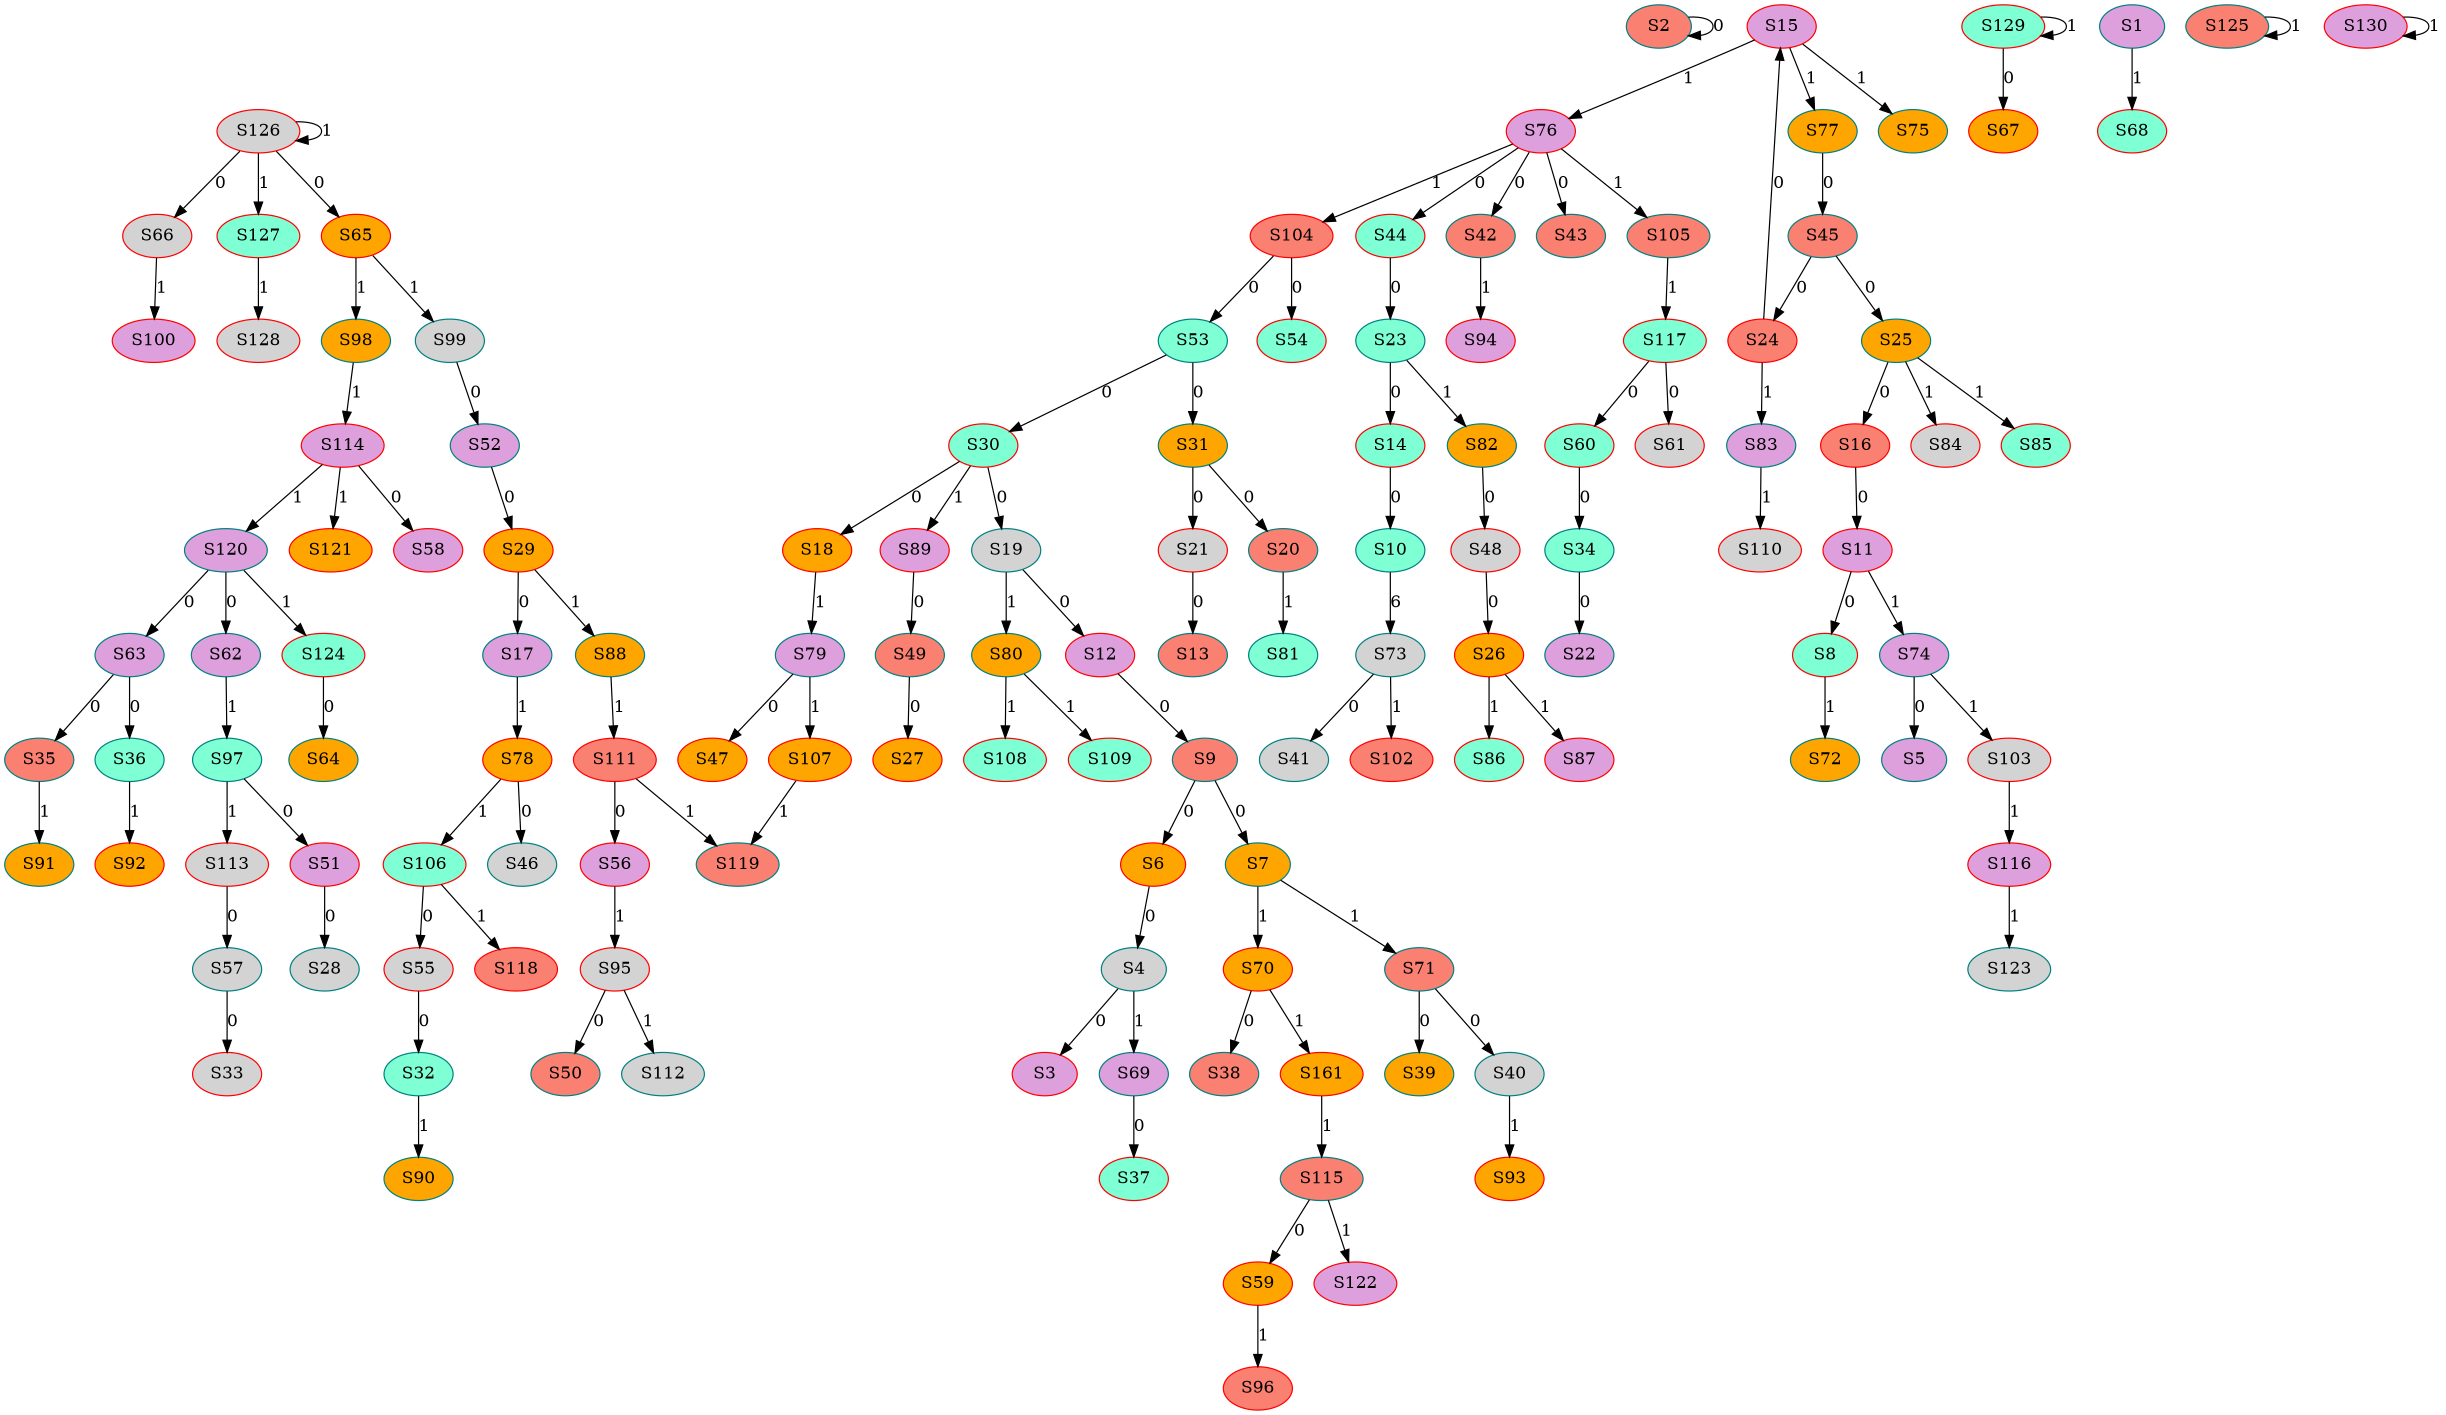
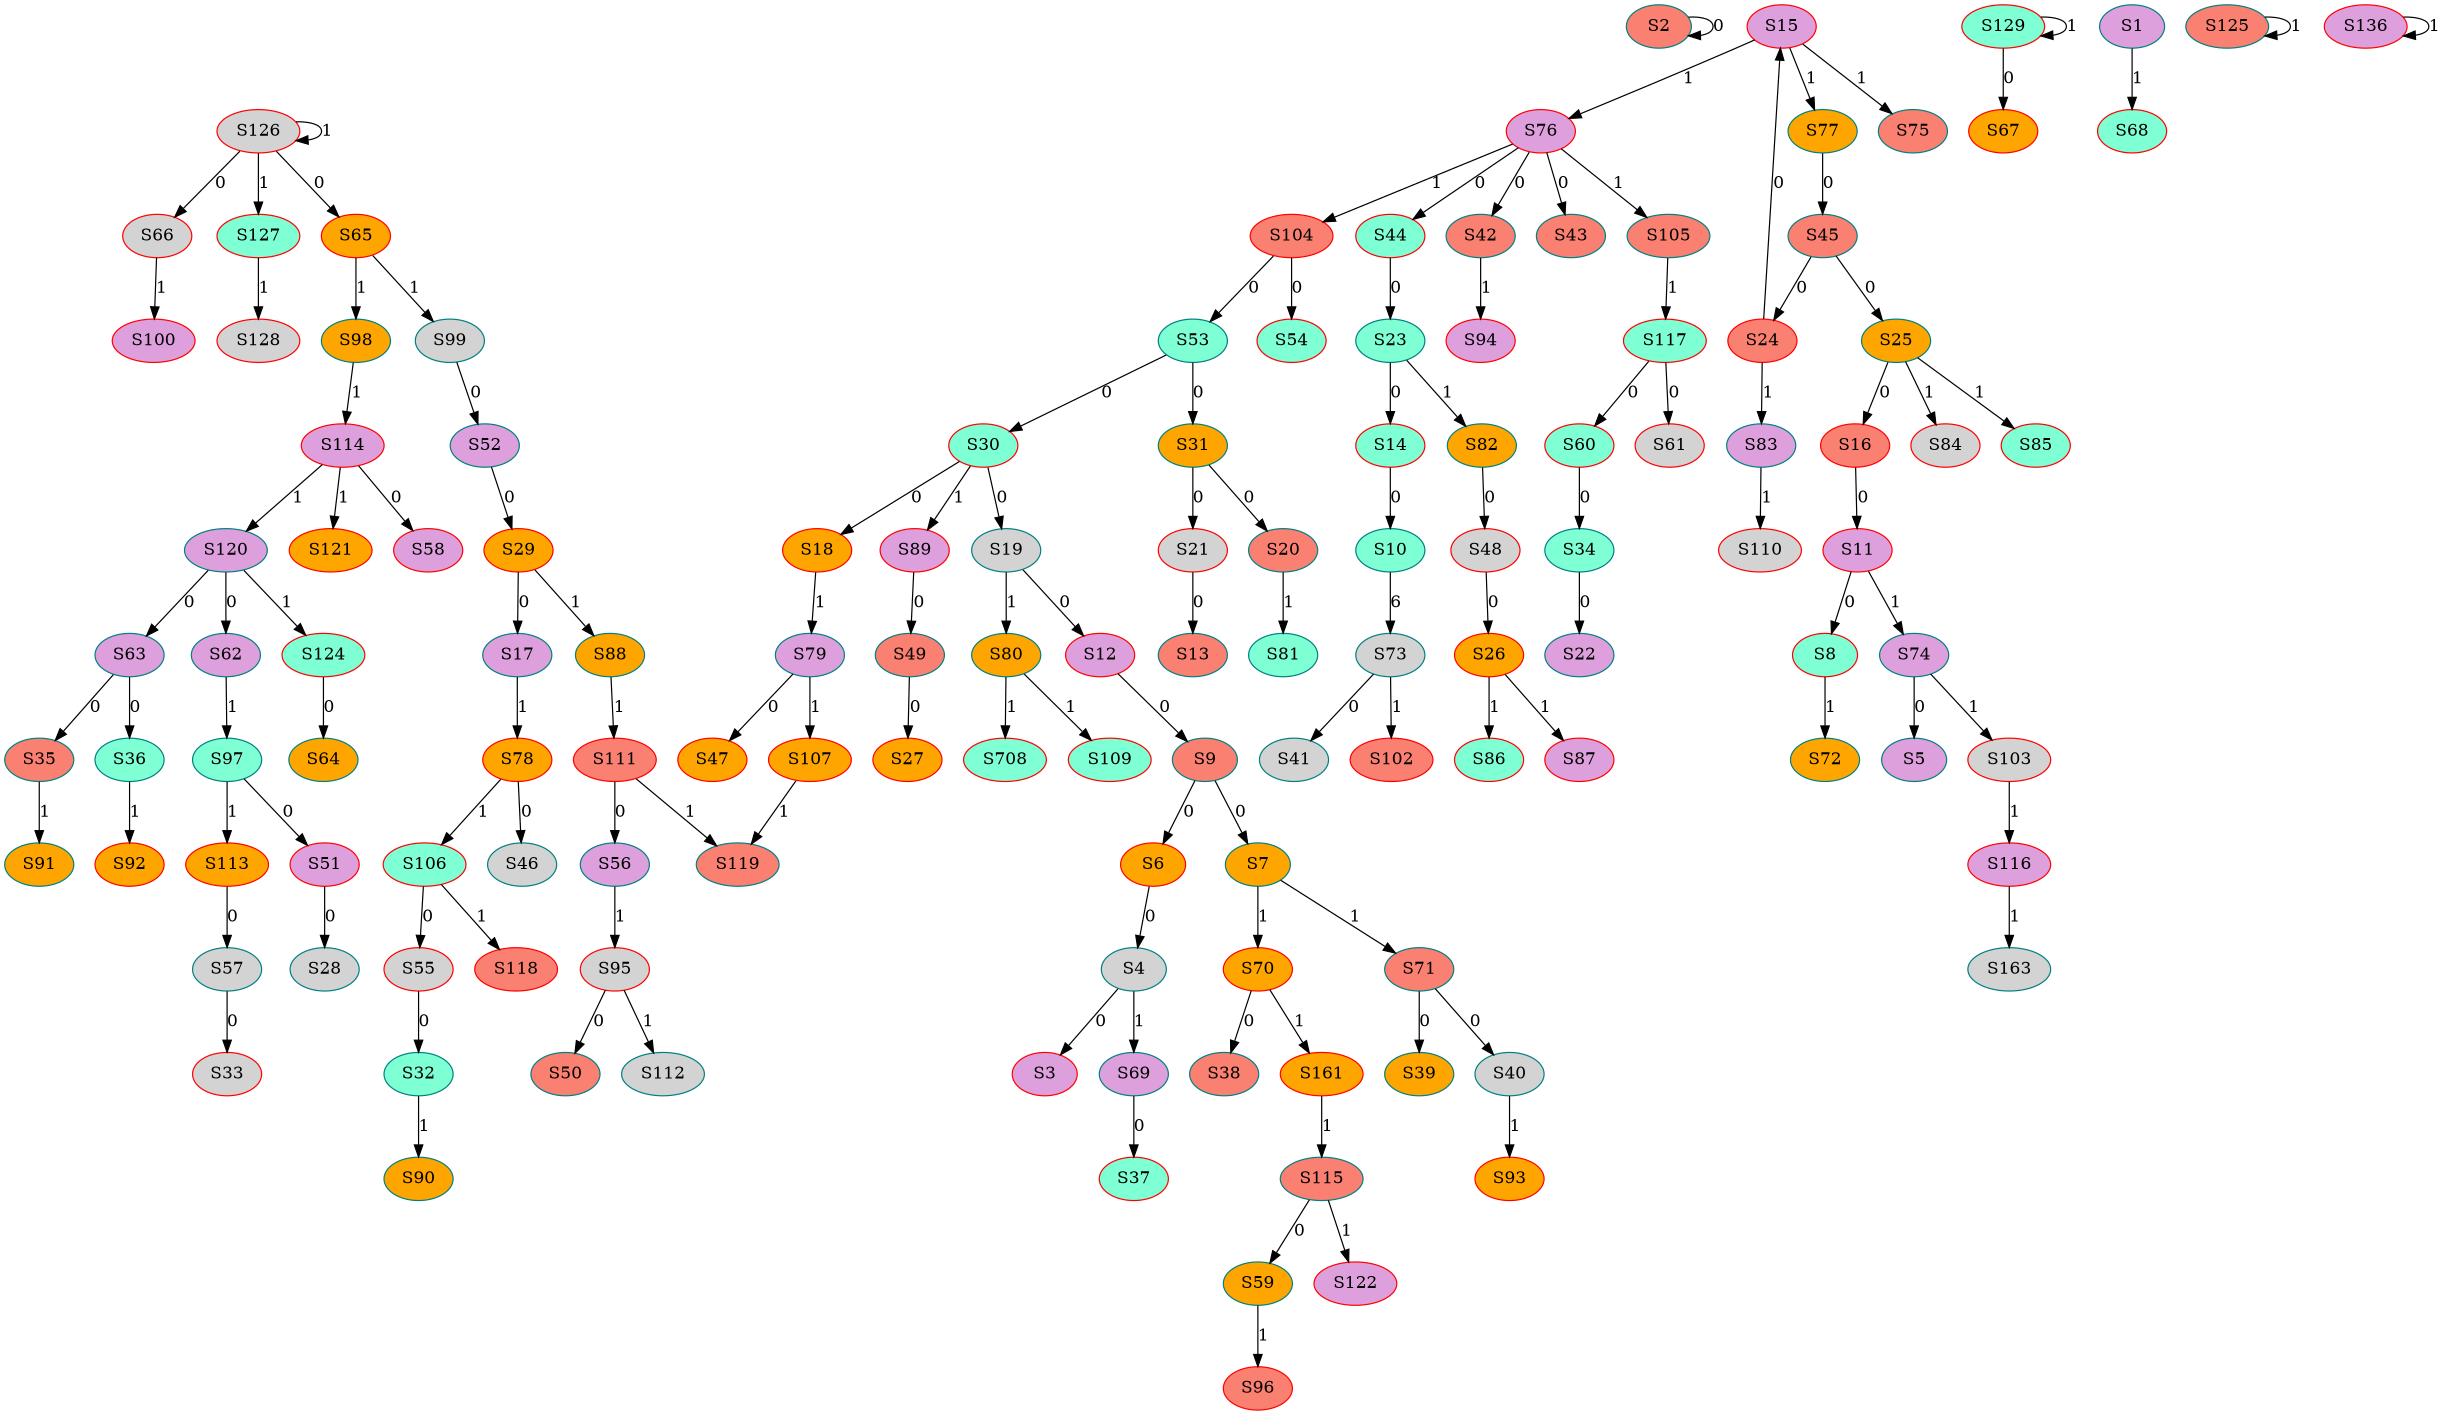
node "S130": label "S130" -> "S136"
node "S75": fillcolor orange -> salmon
node "S108": label "S108" -> "S708"
node "S113": fillcolor lightgrey -> orange
node "S56": color red -> teal
node "S123": label "S123" -> "S163"
node "S59": color red -> teal
